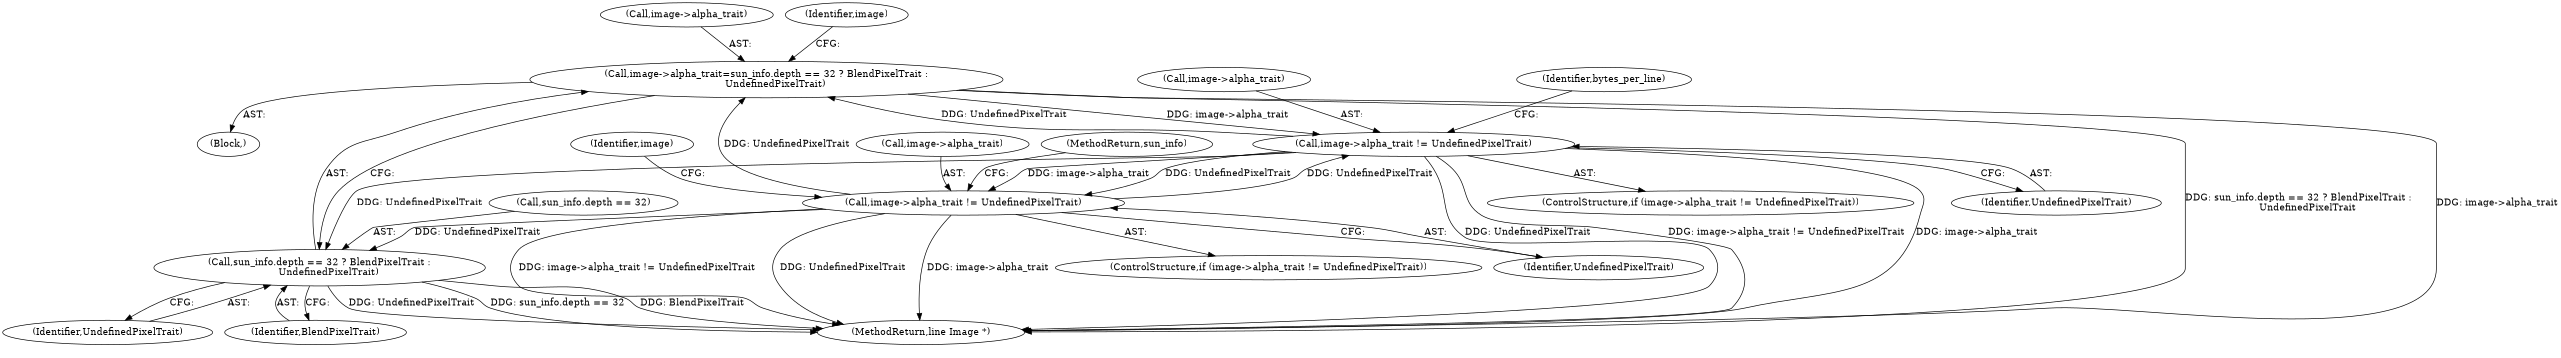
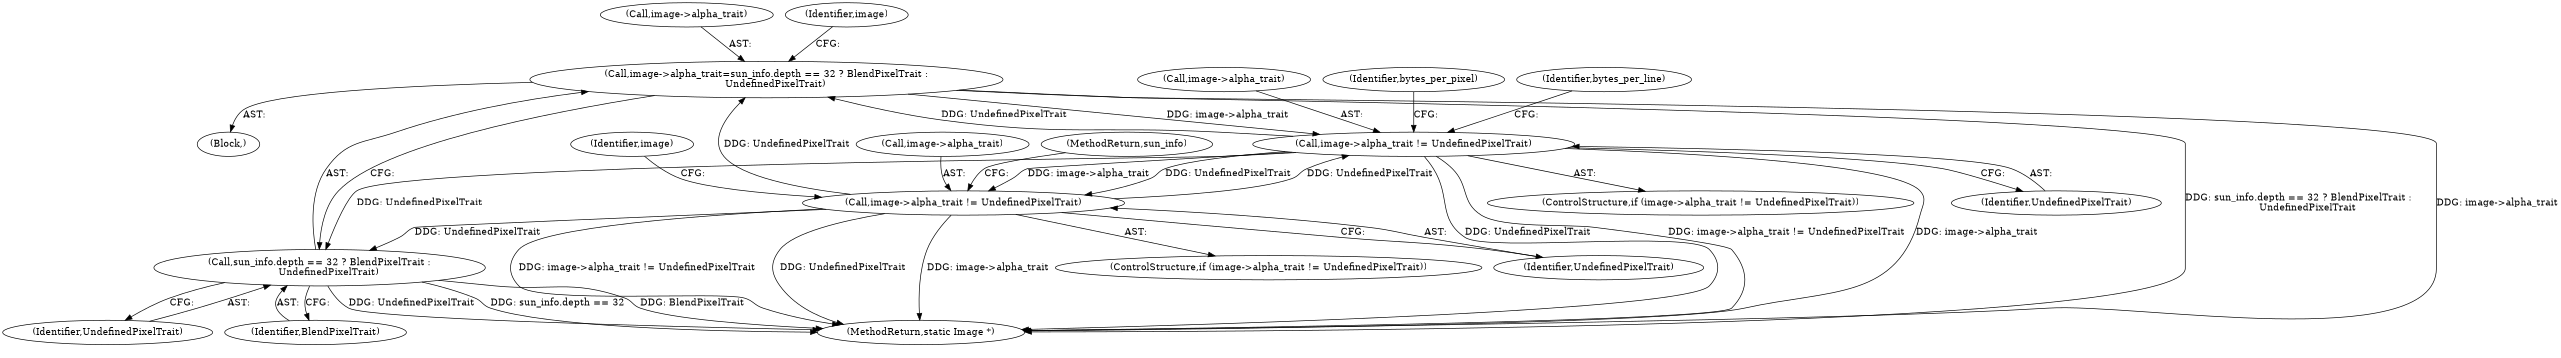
node "(Identifier,bytes_per_pixel)": added
node "(Call,sun_info.depth == 32)": removed
node "(MethodReturn,line Image *)": label "(MethodReturn,line Image *)" -> "(MethodReturn,static Image *)"
